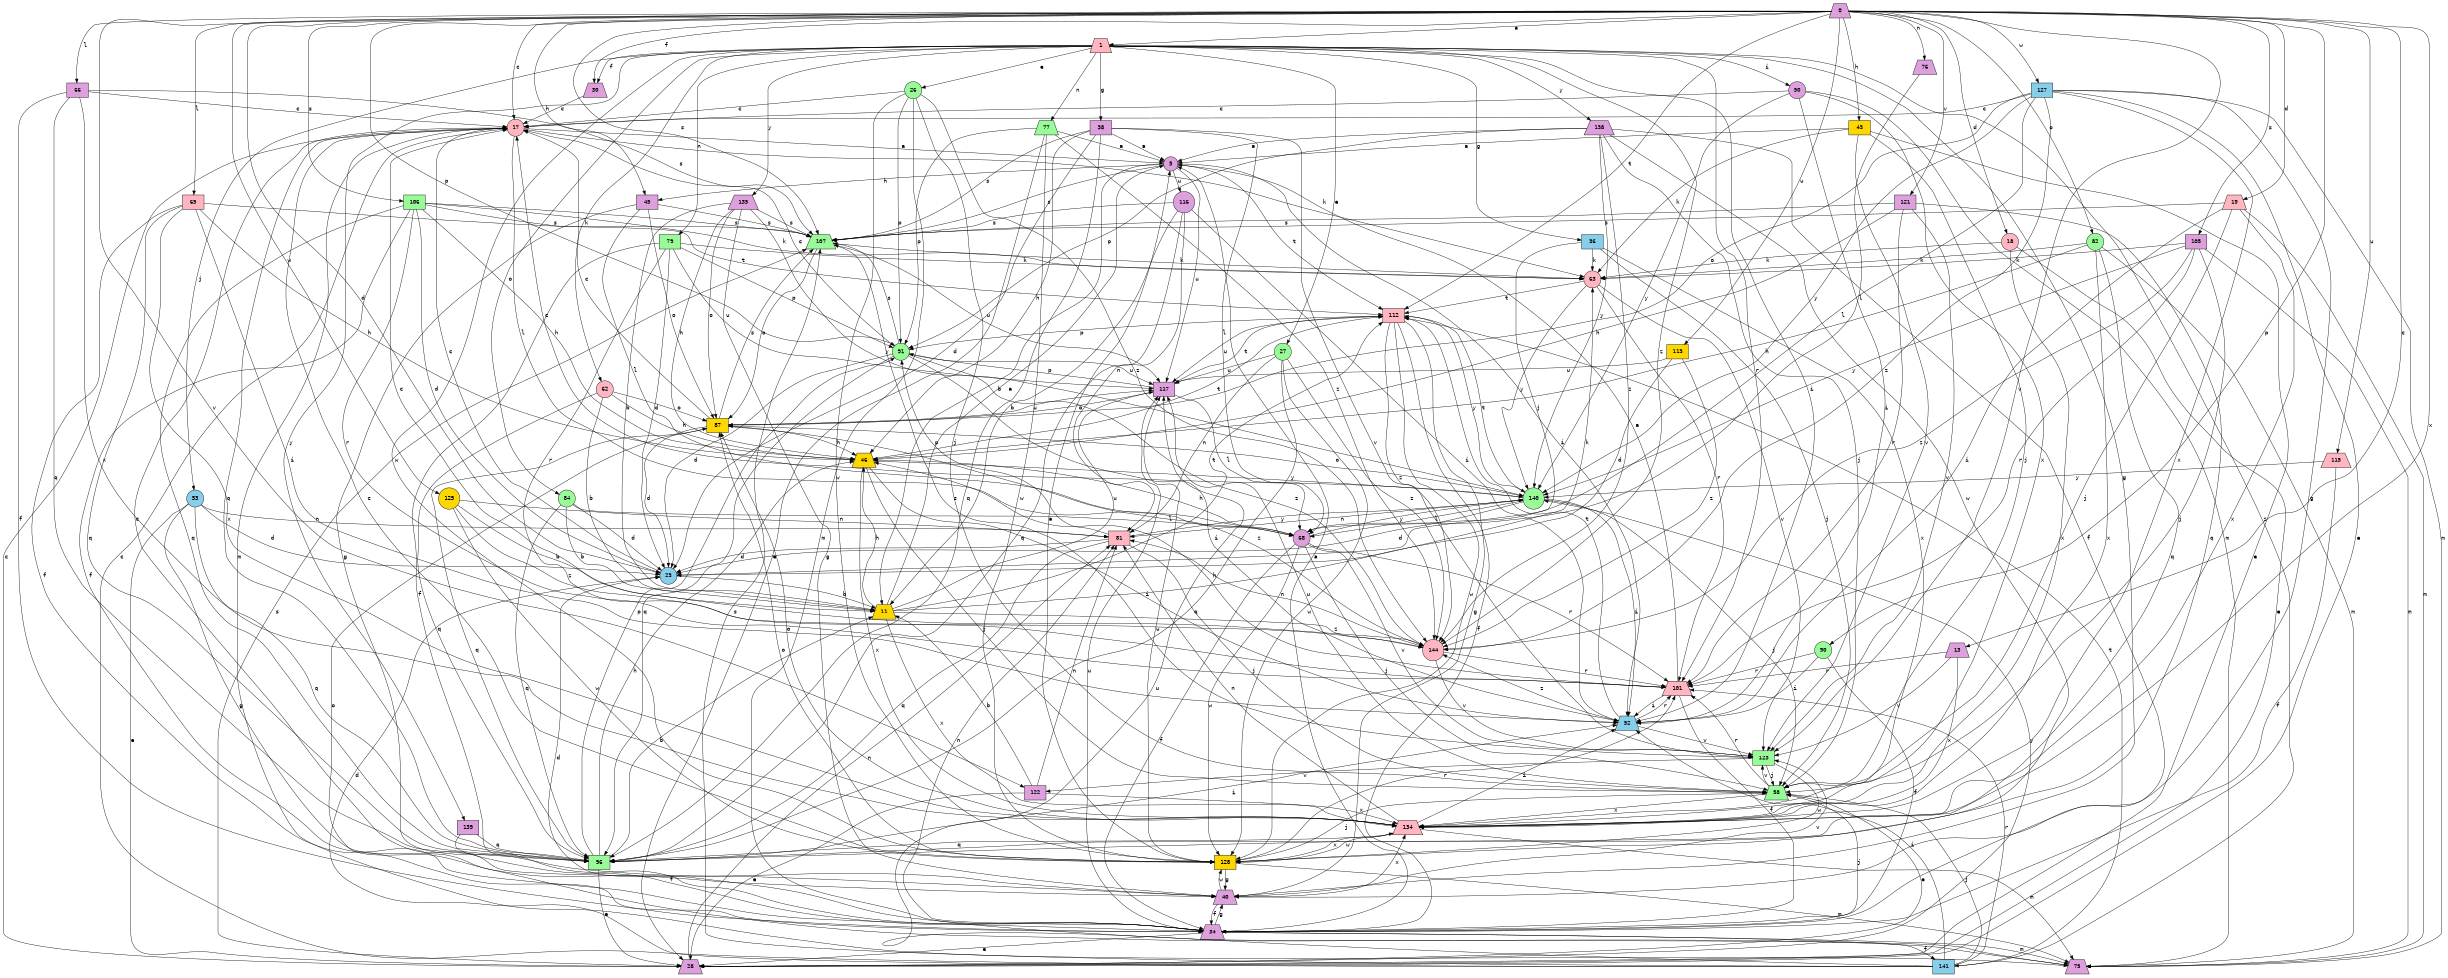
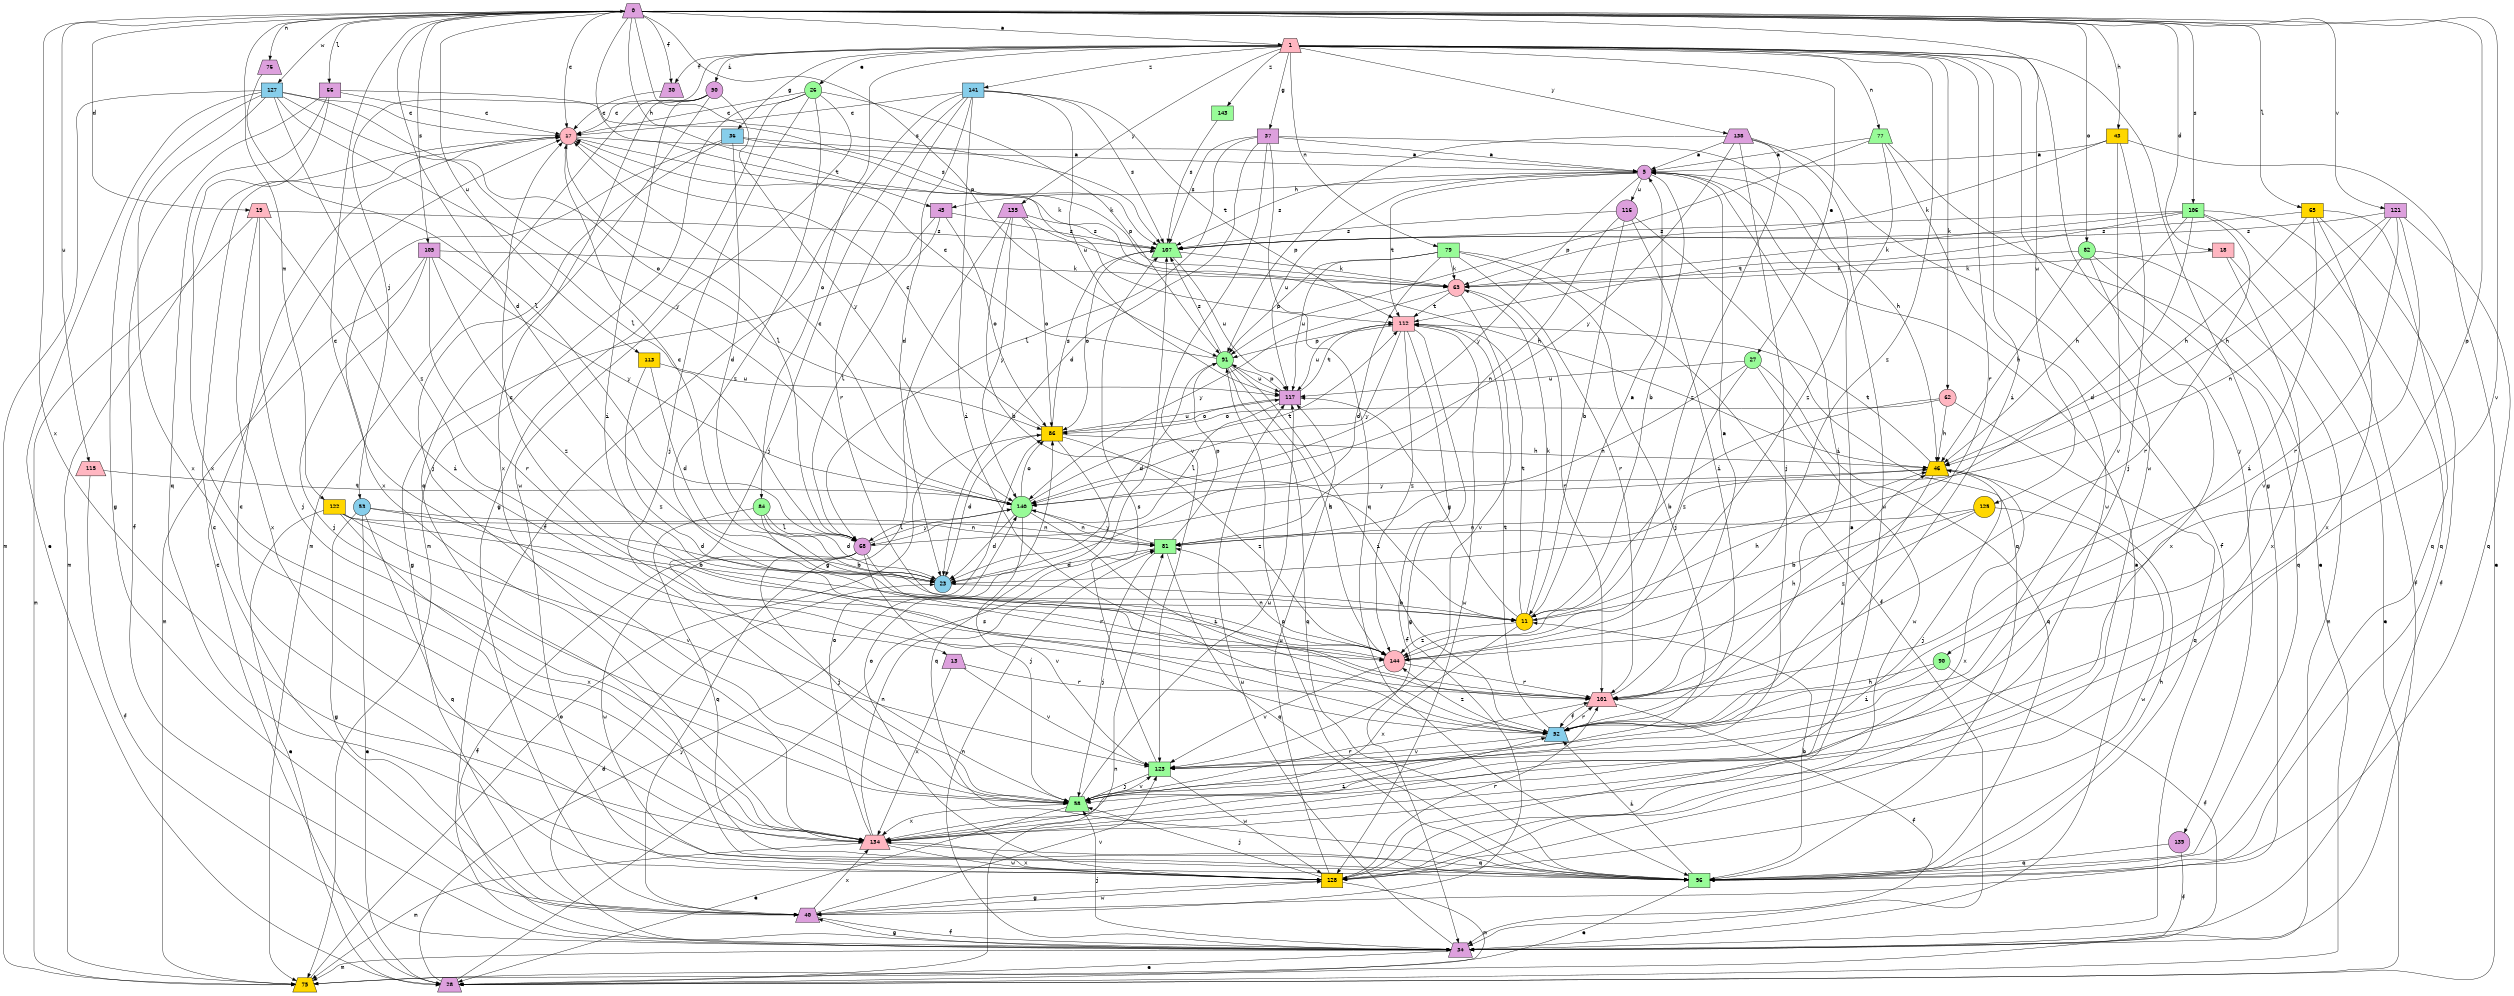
node "143": added
node "38": label "38" -> "37"
edge "36" -> "5": added, label "a"
node "65": fillcolor lightpink -> gold
node "18": shape circle -> box
edge "5" -> "140": added, label "y"
edge "0" -> "122": label "v" -> "m"
edge "36" -> "23": label "j" -> "d"
node "87": label "87" -> "86"
edge "17" -> "96": now "50" -> "96"
edge "115" -> "140": label "y" -> "t"
edge "121" -> "81": added, label "n"
edge "0" -> "134": reversed
edge "11" -> "117": label "u" -> "g"
edge "26" -> "40": added, label "g"
node "81": fillcolor lightpink -> palegreen
node "11": shape trapezium -> circle
edge "90" -> "101": label "r" -> "h"
edge "101" -> "52": label "i" -> "f"
edge "79" -> "58": added, label "j"
edge "123" -> "122": reversed
node "122": fillcolor plum -> gold
node "139": shape box -> circle
edge "34" -> "141": reversed
node "75": fillcolor plum -> gold
